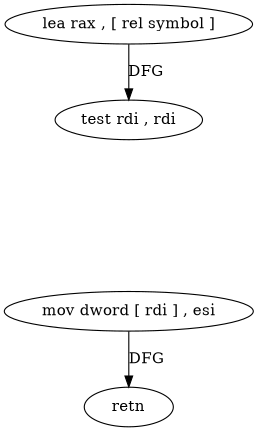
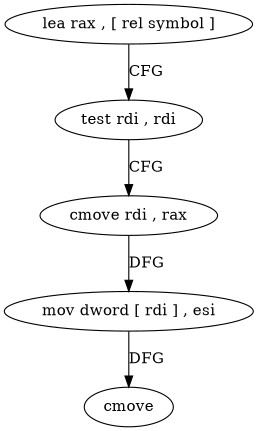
edge "lea rax , [ rel symbol ]" -> "test rdi , rdi": label "DFG" -> "CFG"
node "cmove rdi , rax": added
node "retn": label "retn" -> "cmove"
